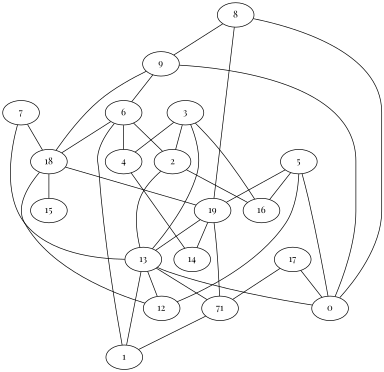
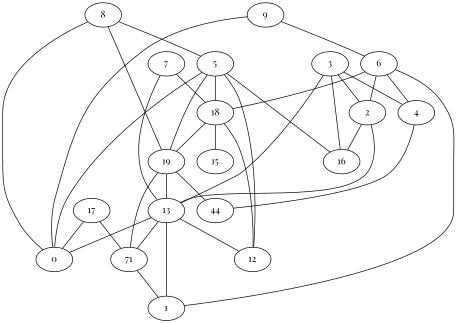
edge "8" -- "9": now "8" -- "5"
edge "9" -- "18": now "5" -- "18"
node "14": label "14" -> "44"
